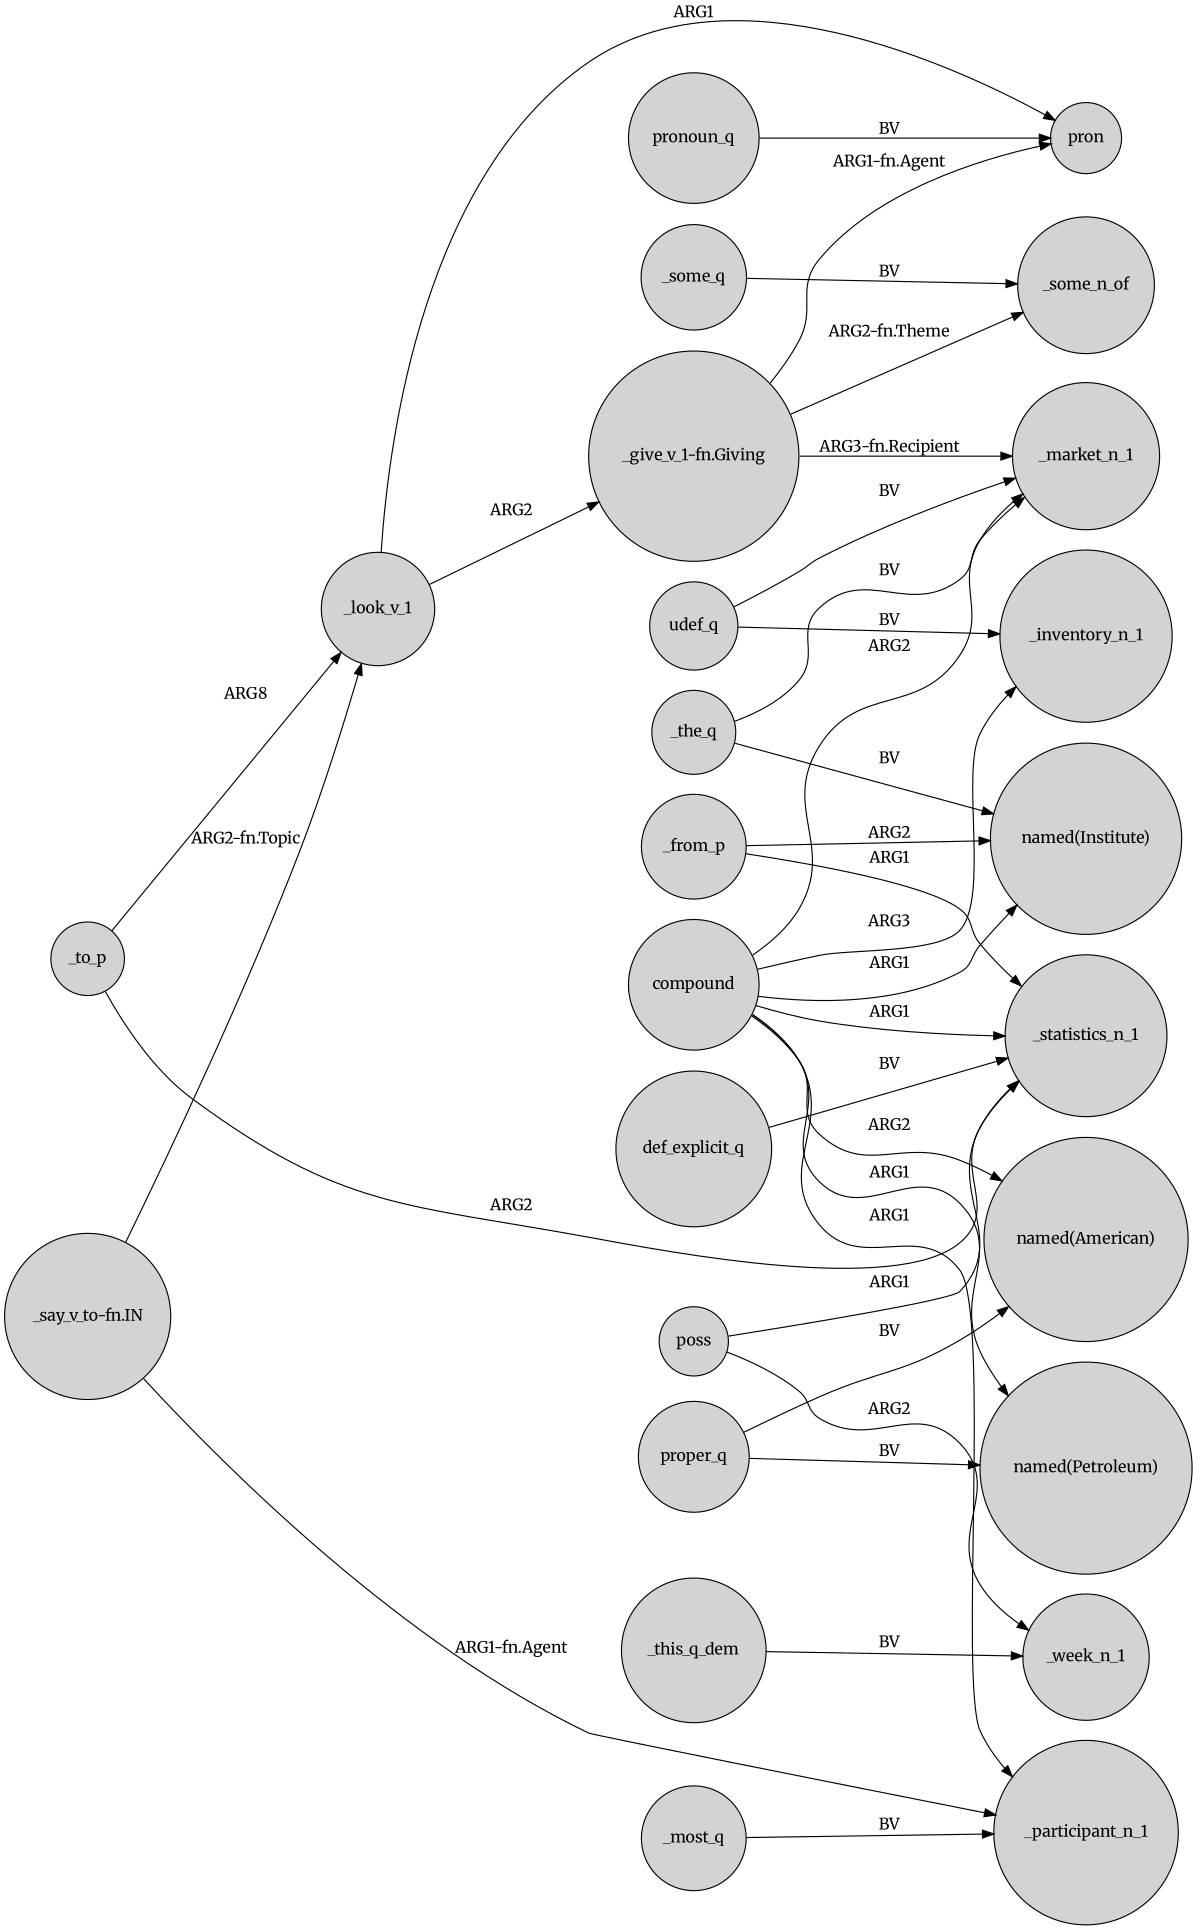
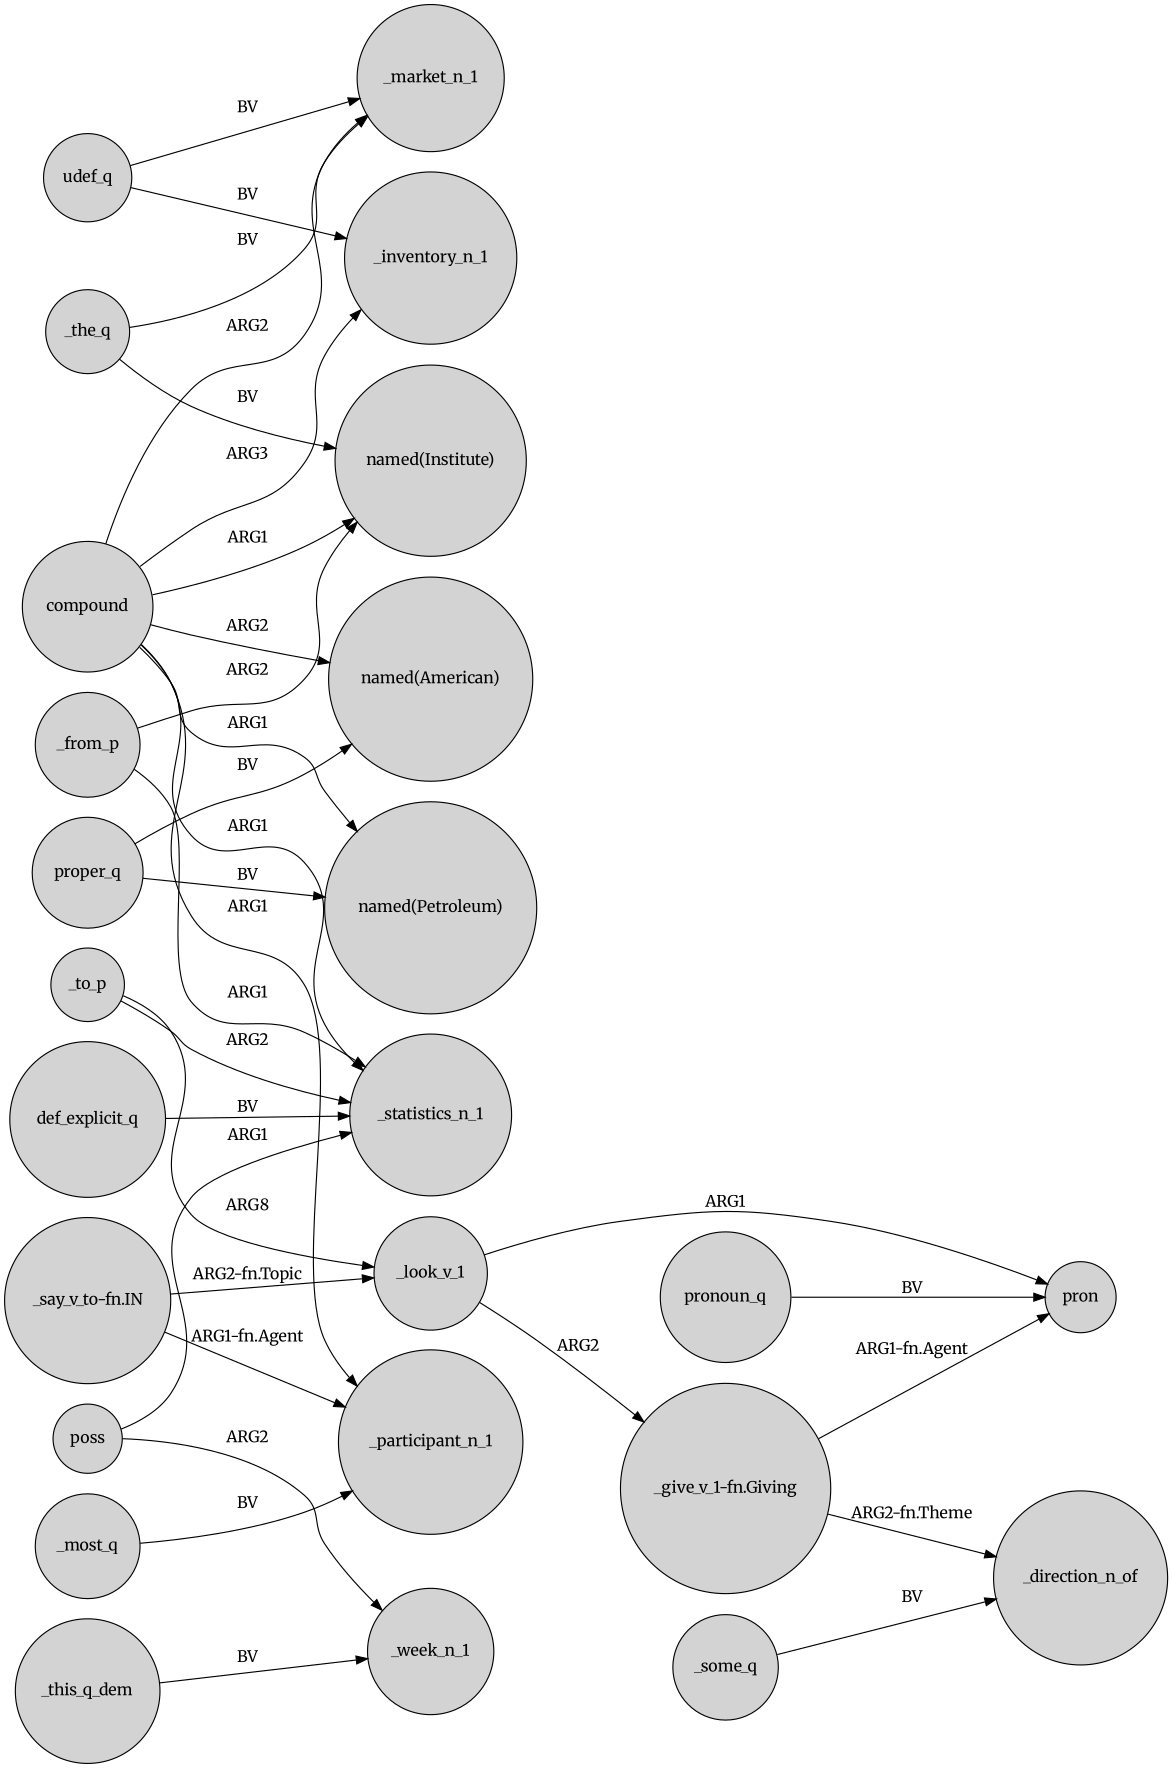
node "_some_n_of": label "_some_n_of" -> "_direction_n_of"
edge "_give_v_1-fn.Giving" -> "_market_n_1": removed, label "ARG3-fn.Recipient"
